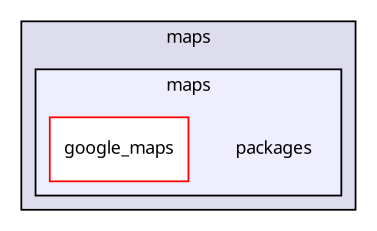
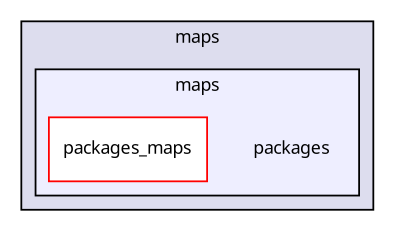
node "google_maps": label "google_maps" -> "packages_maps"
